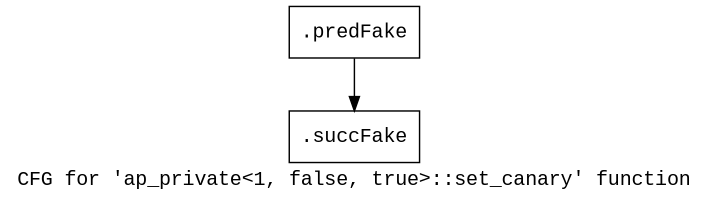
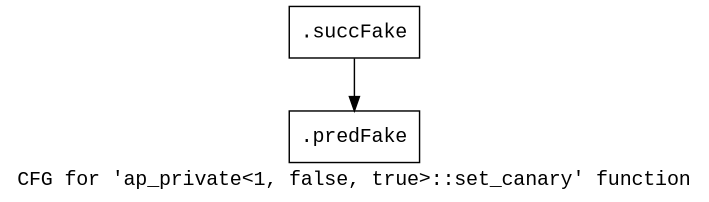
edge ".predFake" -> ".succFake": reversed
